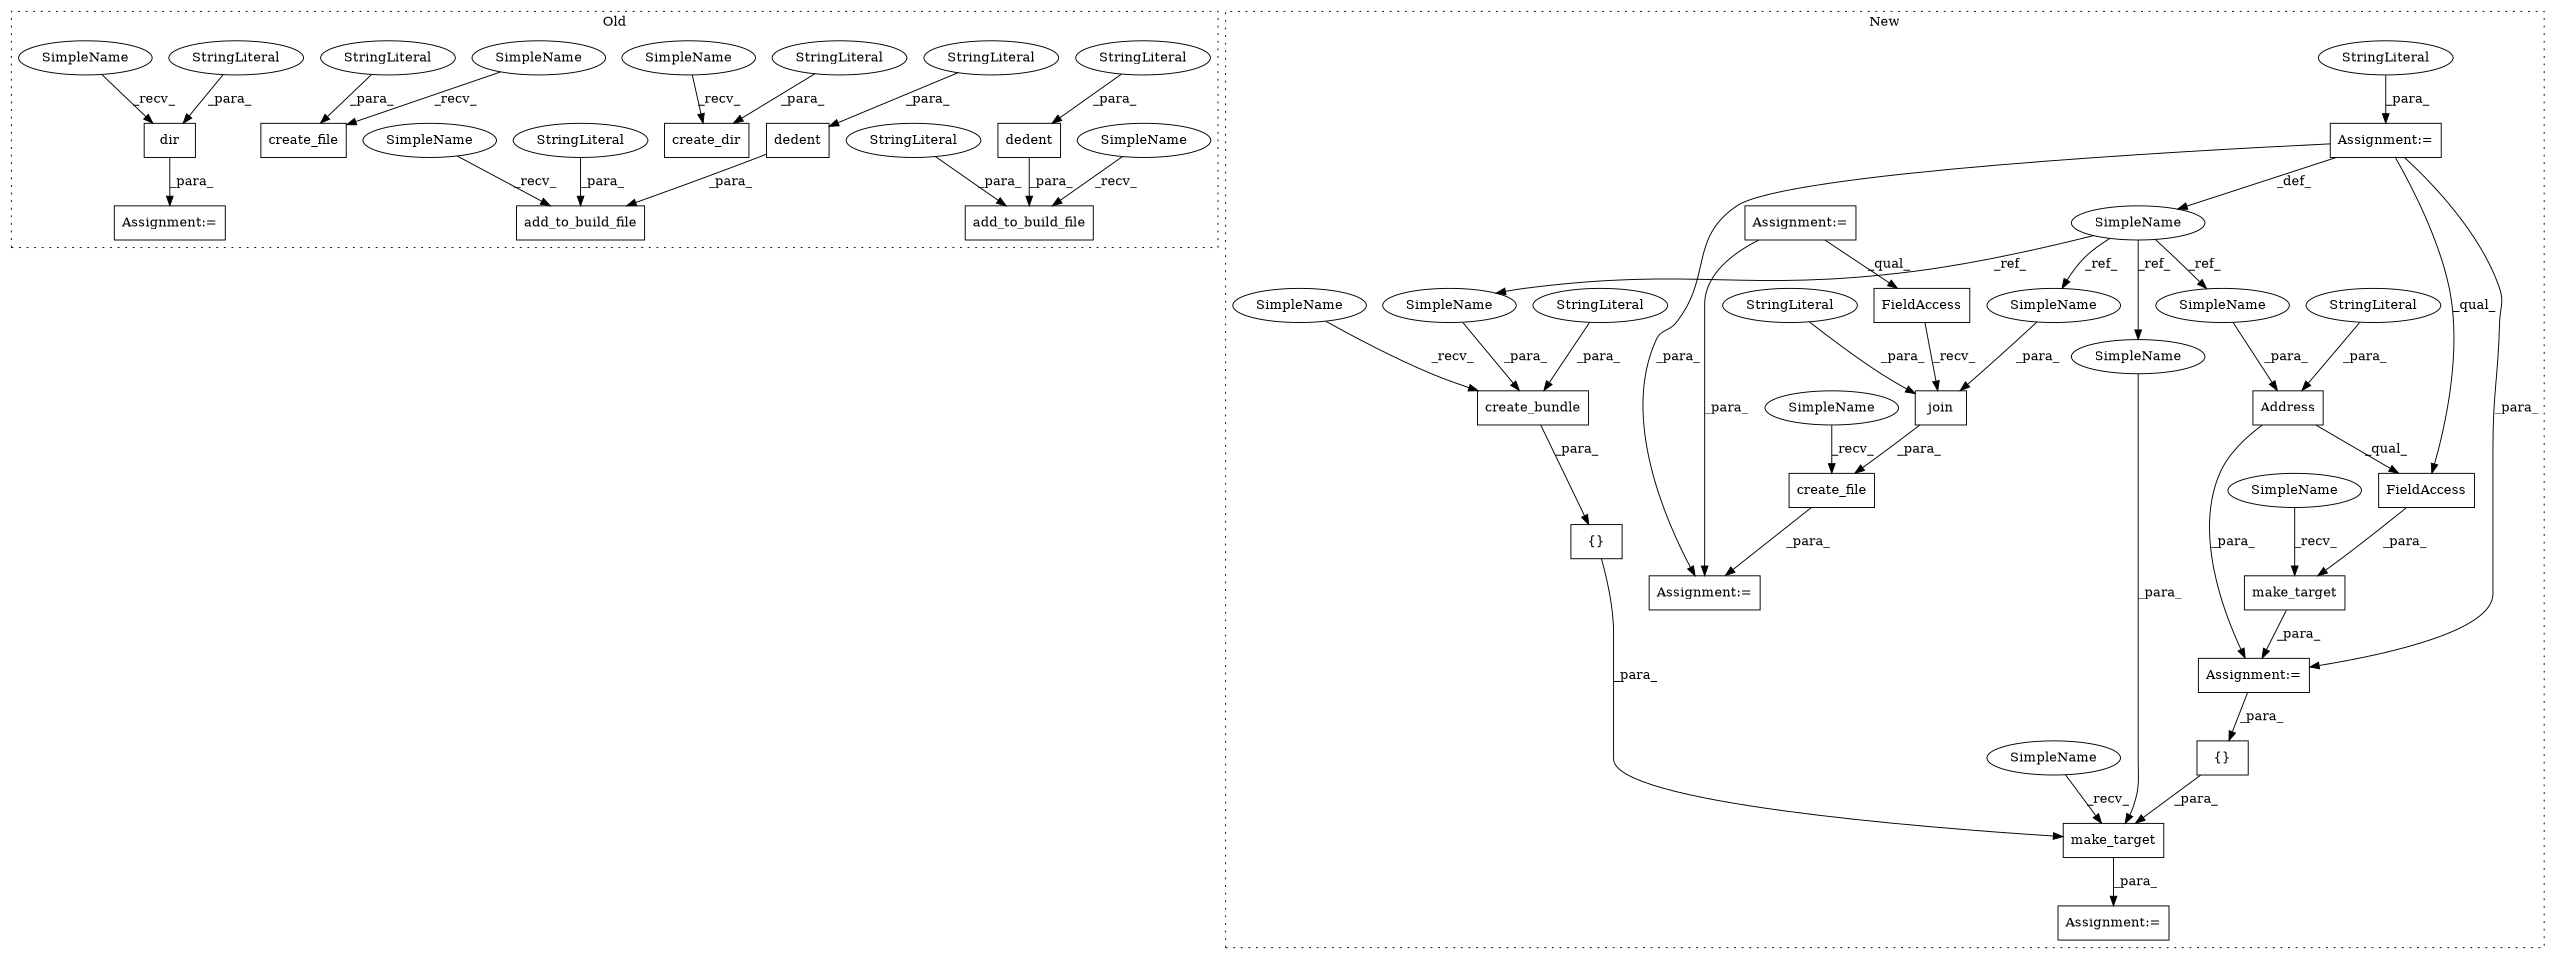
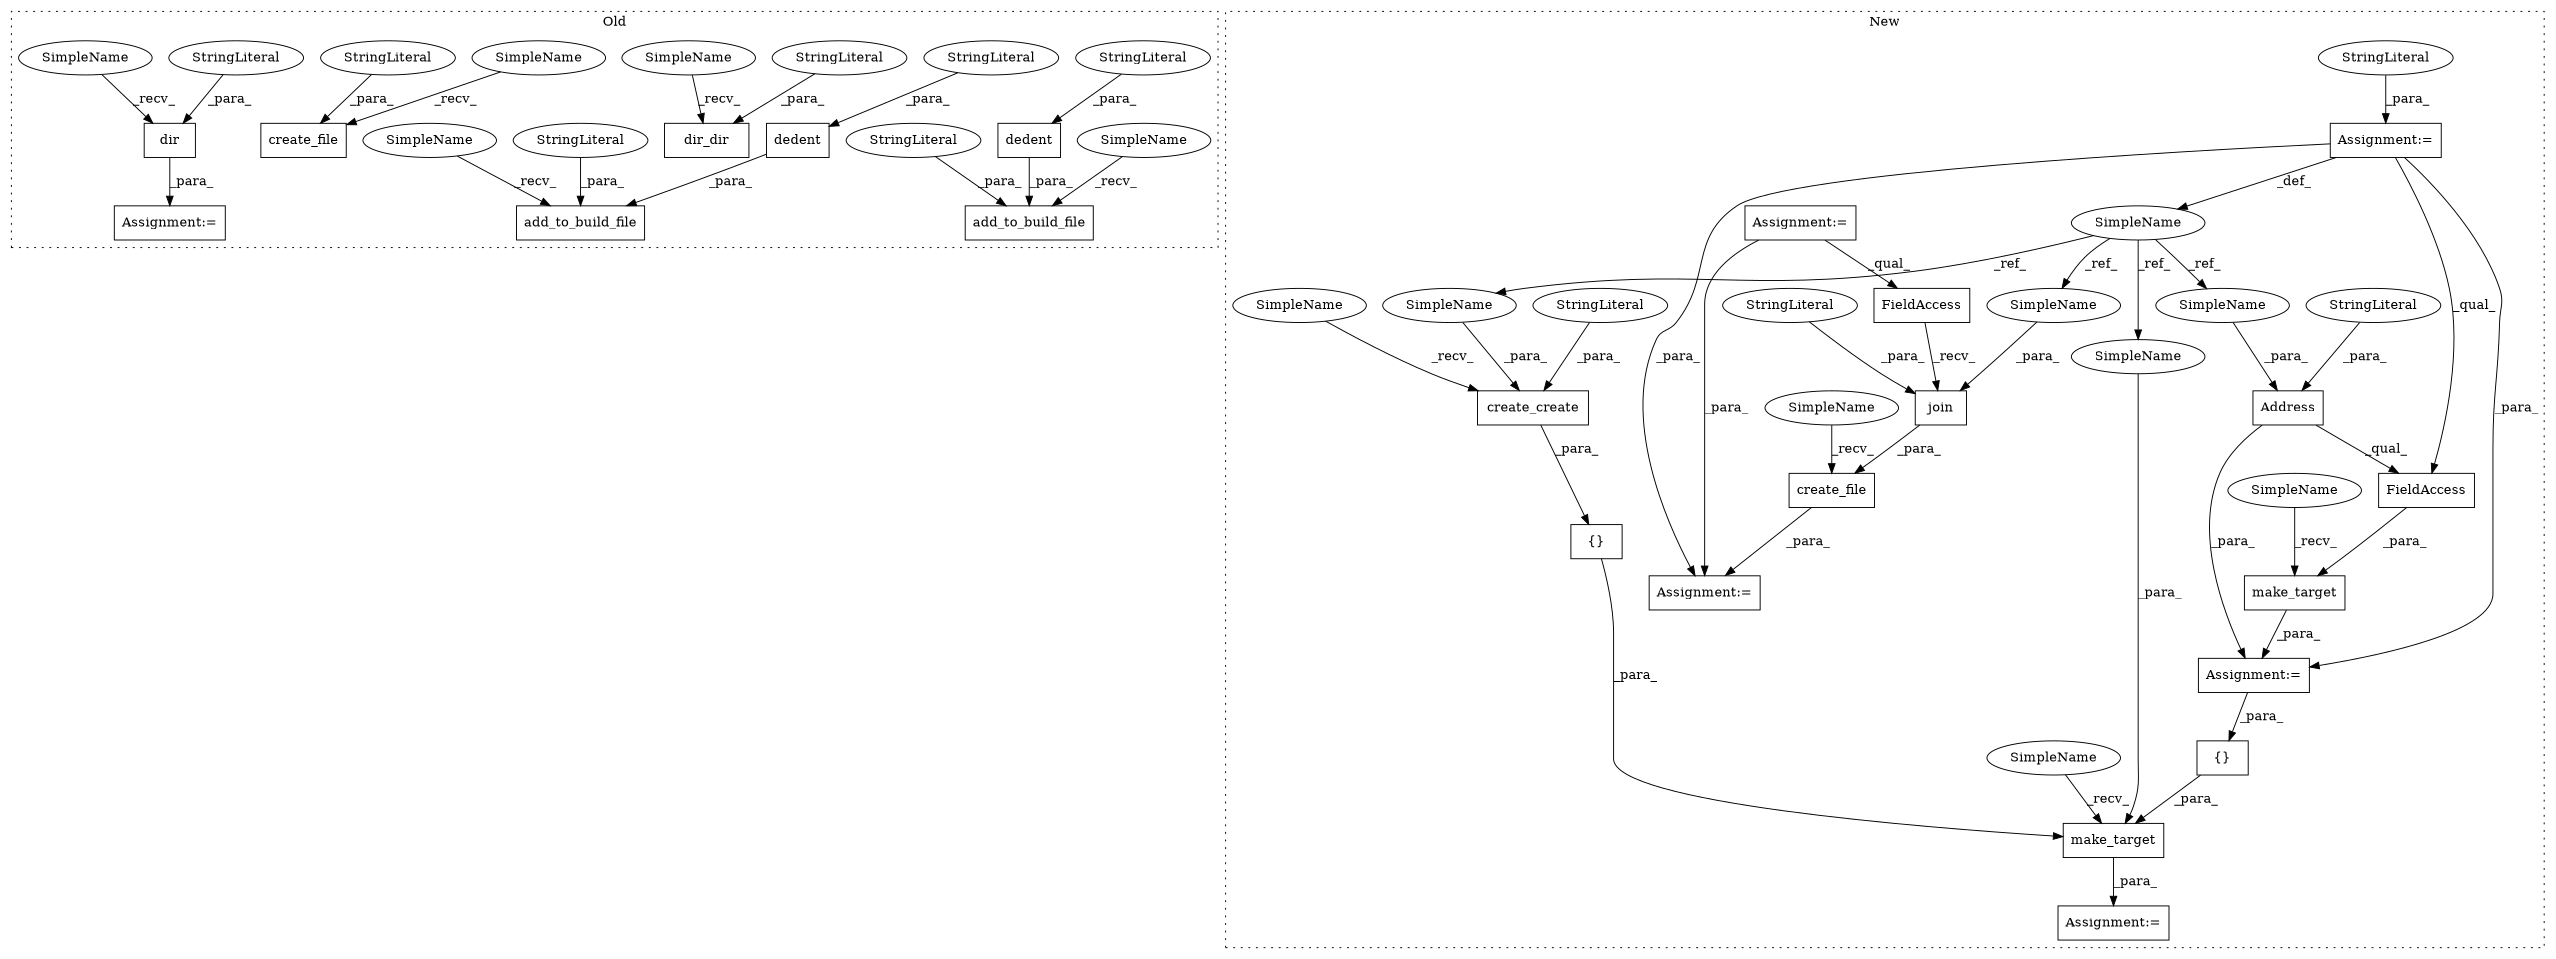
node "create_dir": label "create_dir" -> "dir_dir"
node "create_bundle": label "create_bundle" -> "create_create"
